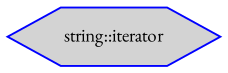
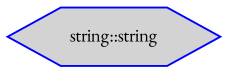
node "string::iterator": label "string::iterator" -> "string::string"
